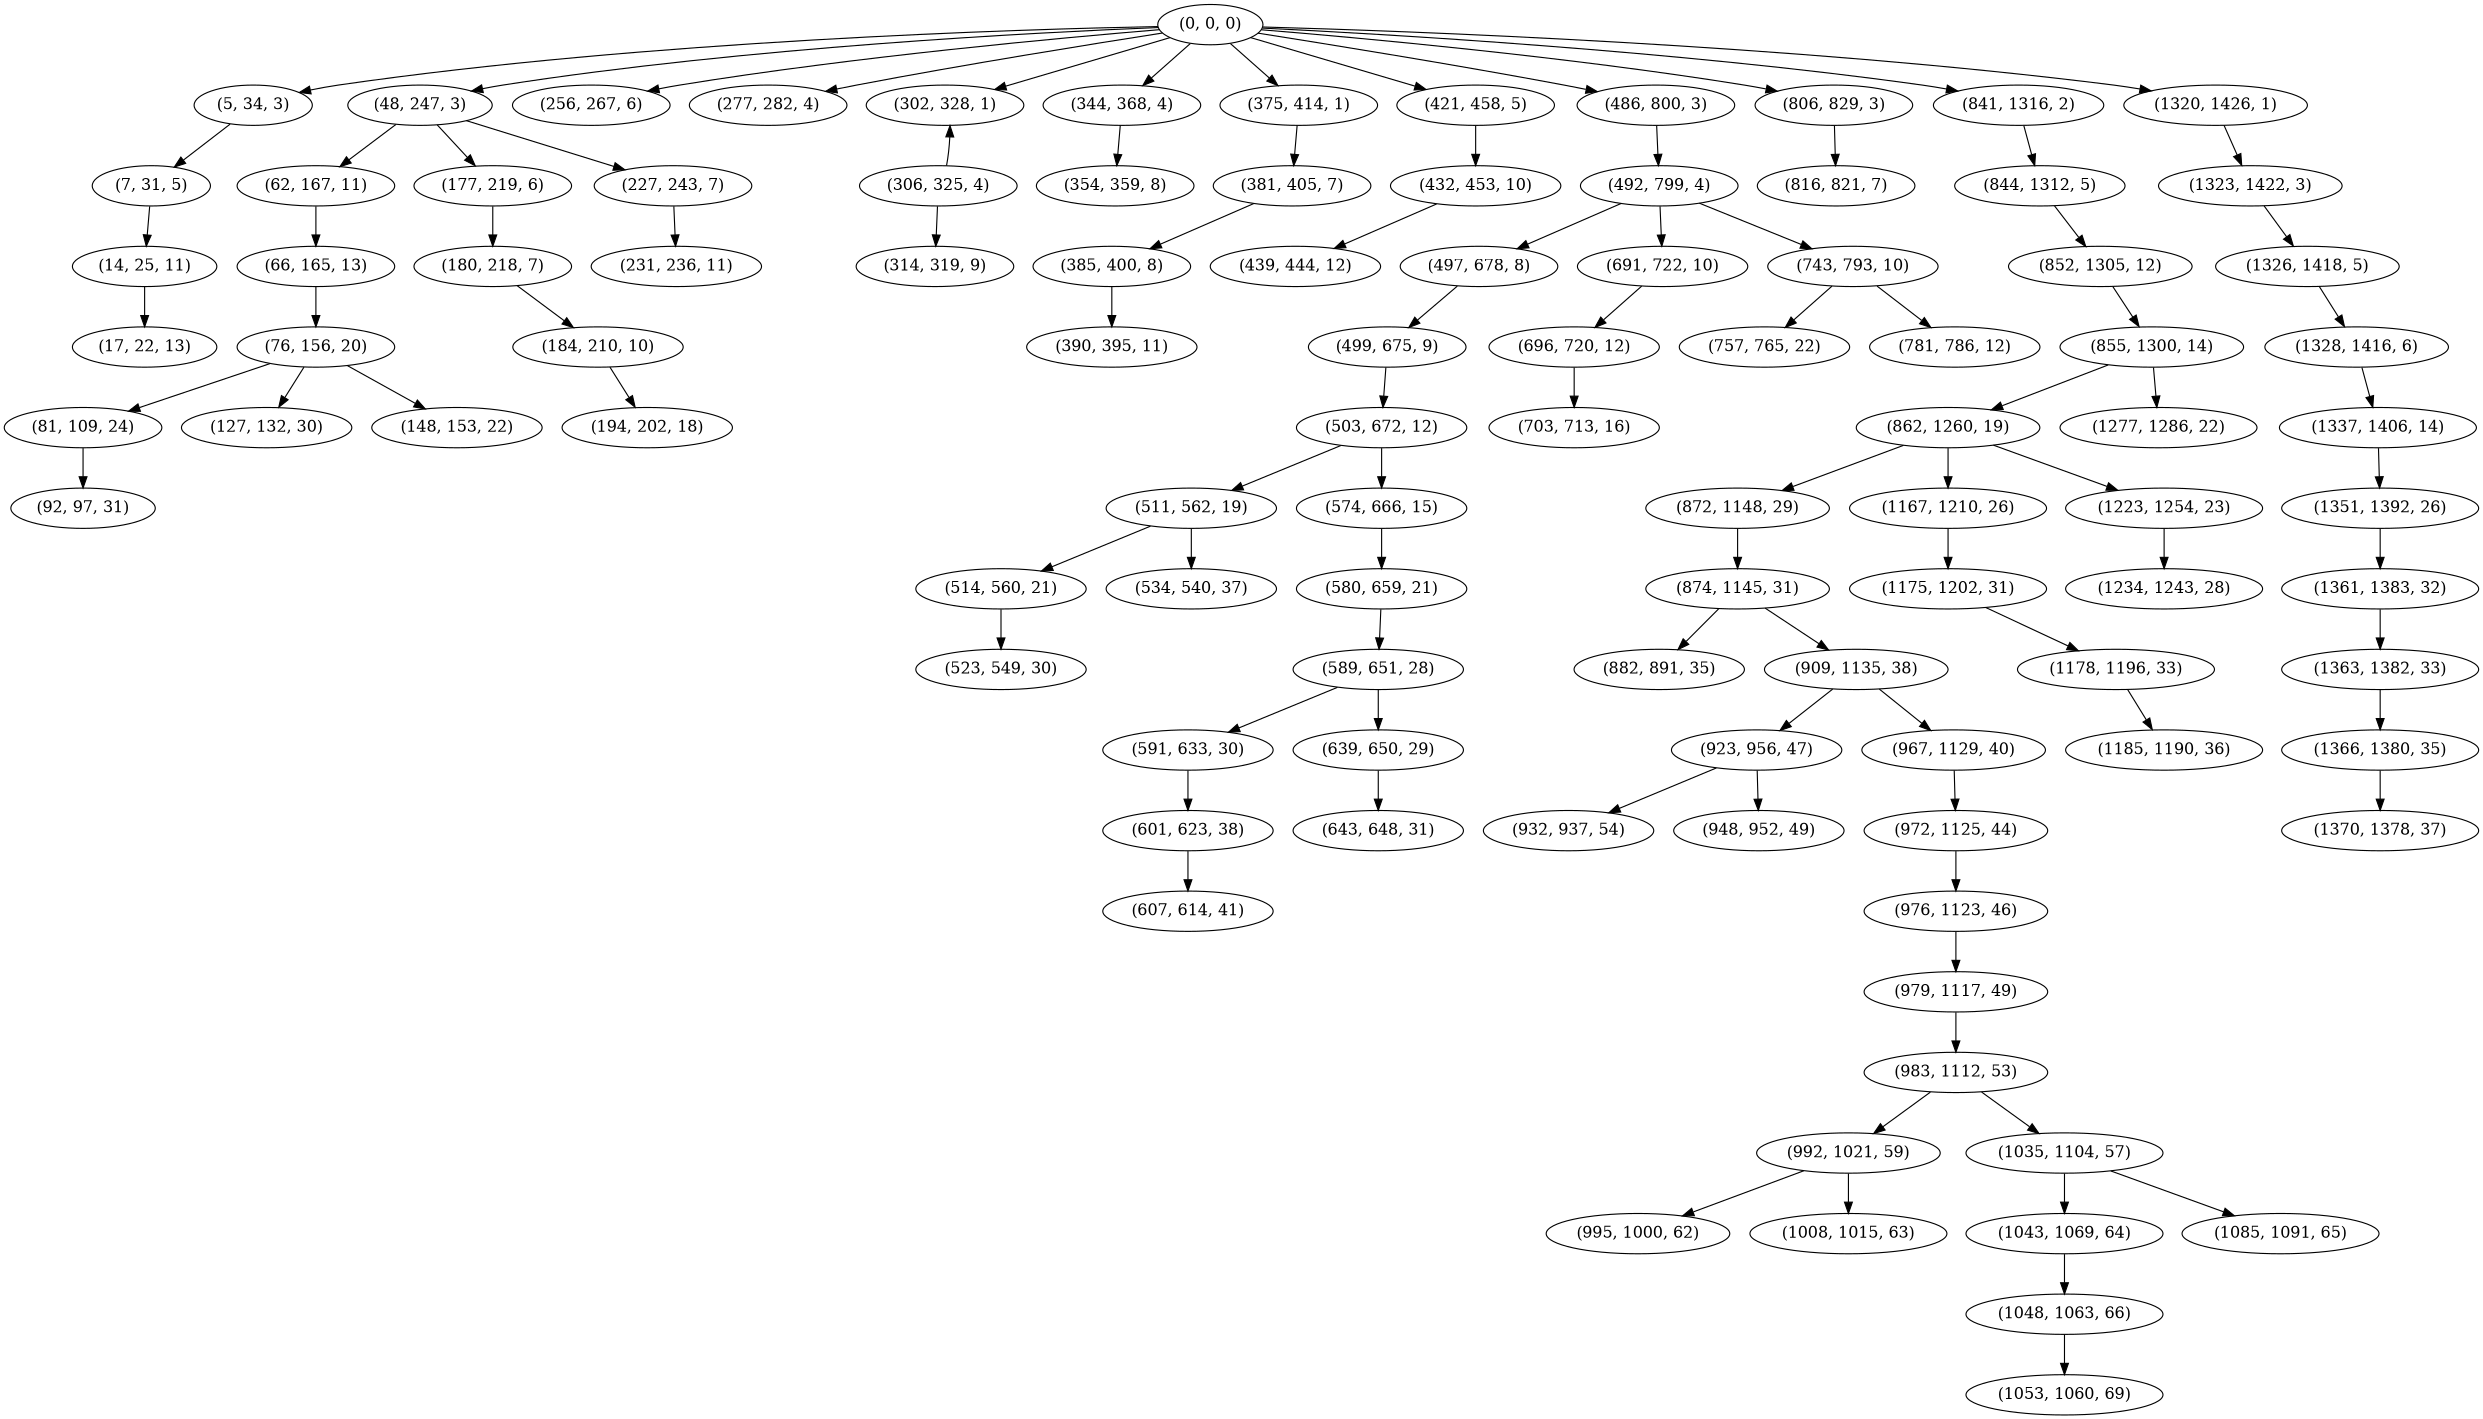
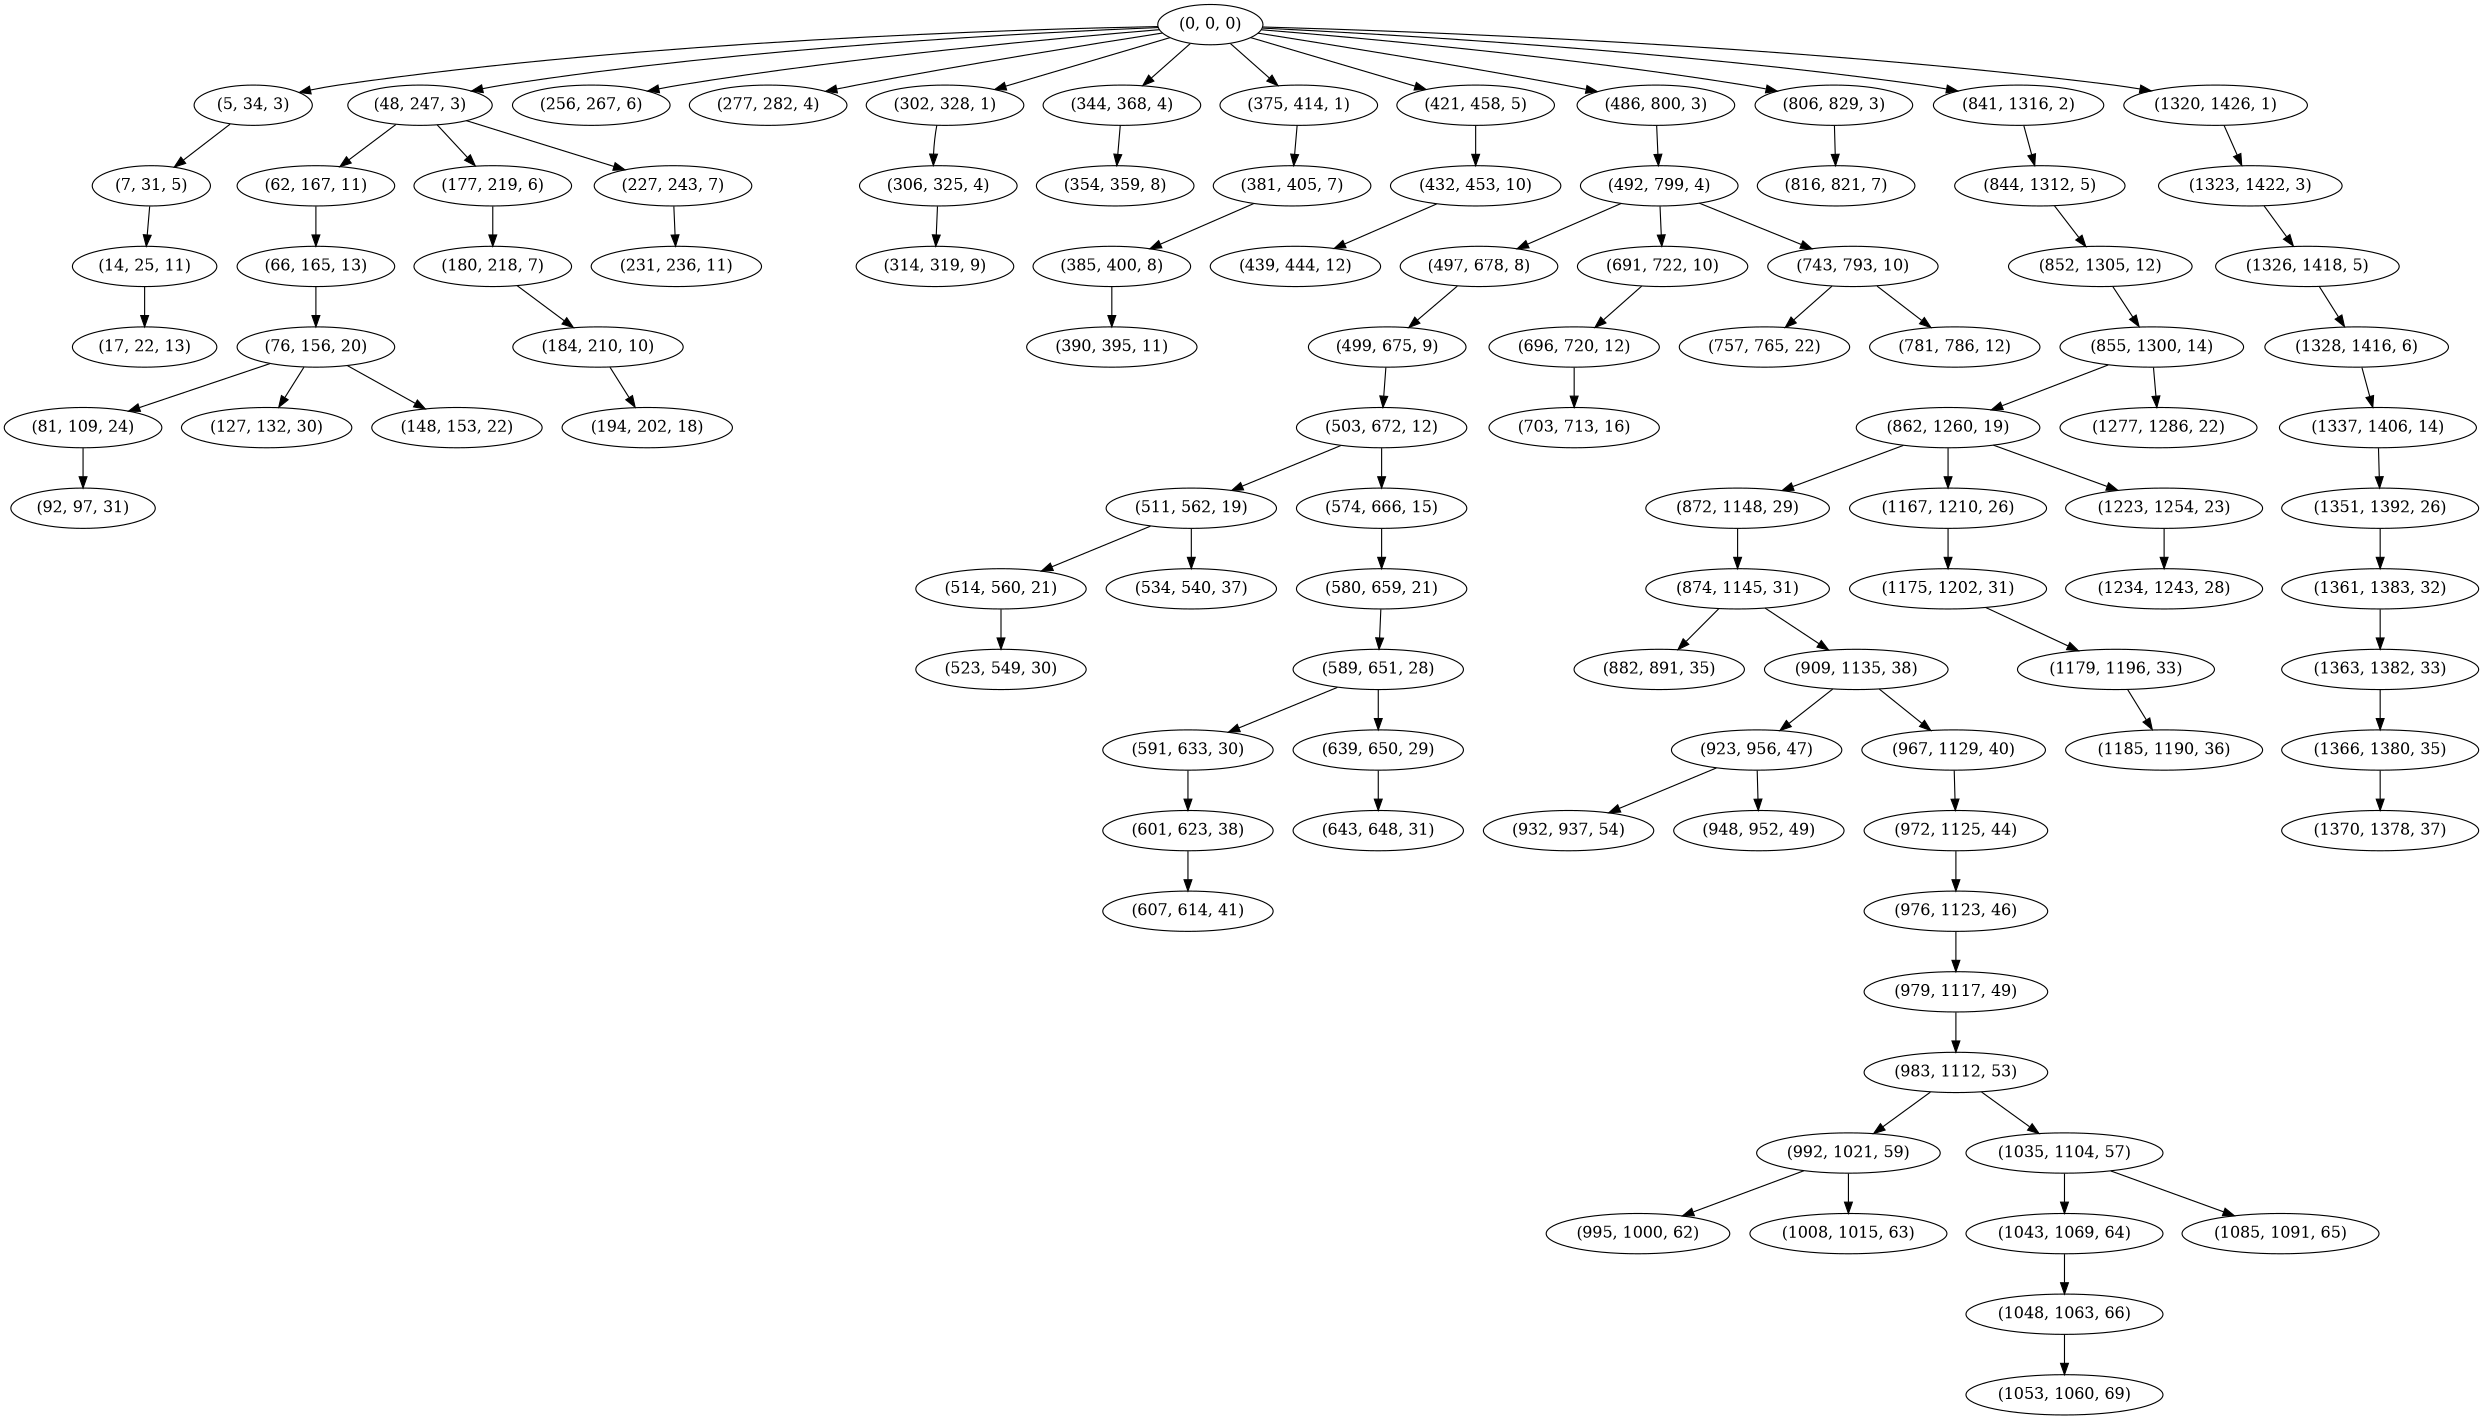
edge "(306, 325, 4)" -> "(302, 328, 1)": reversed
node "(1178, 1196, 33)": label "(1178, 1196, 33)" -> "(1179, 1196, 33)"
